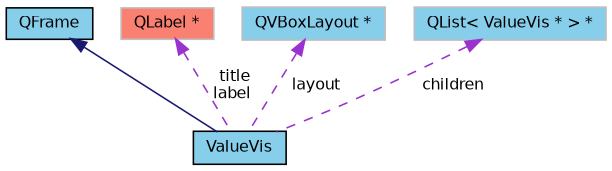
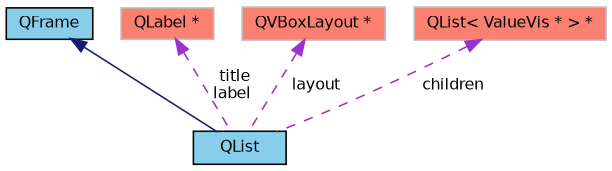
node "QVBoxLayout *": fillcolor skyblue -> salmon
node "QList< ValueVis * > *": fillcolor skyblue -> salmon
node "ValueVis": label "ValueVis" -> "QList"
